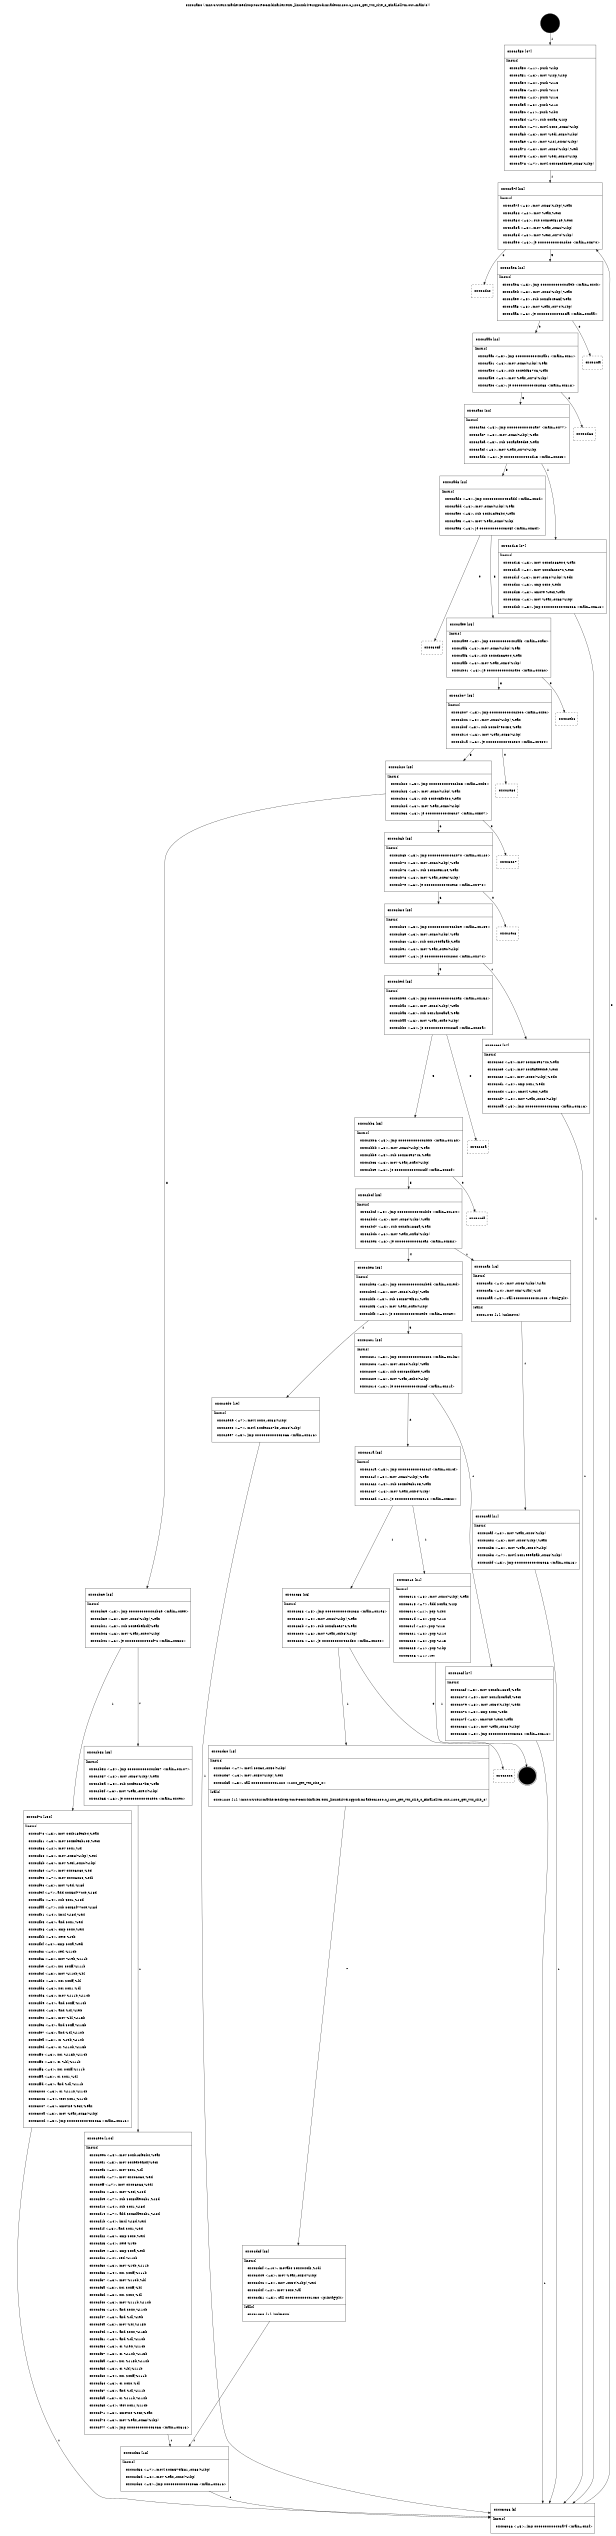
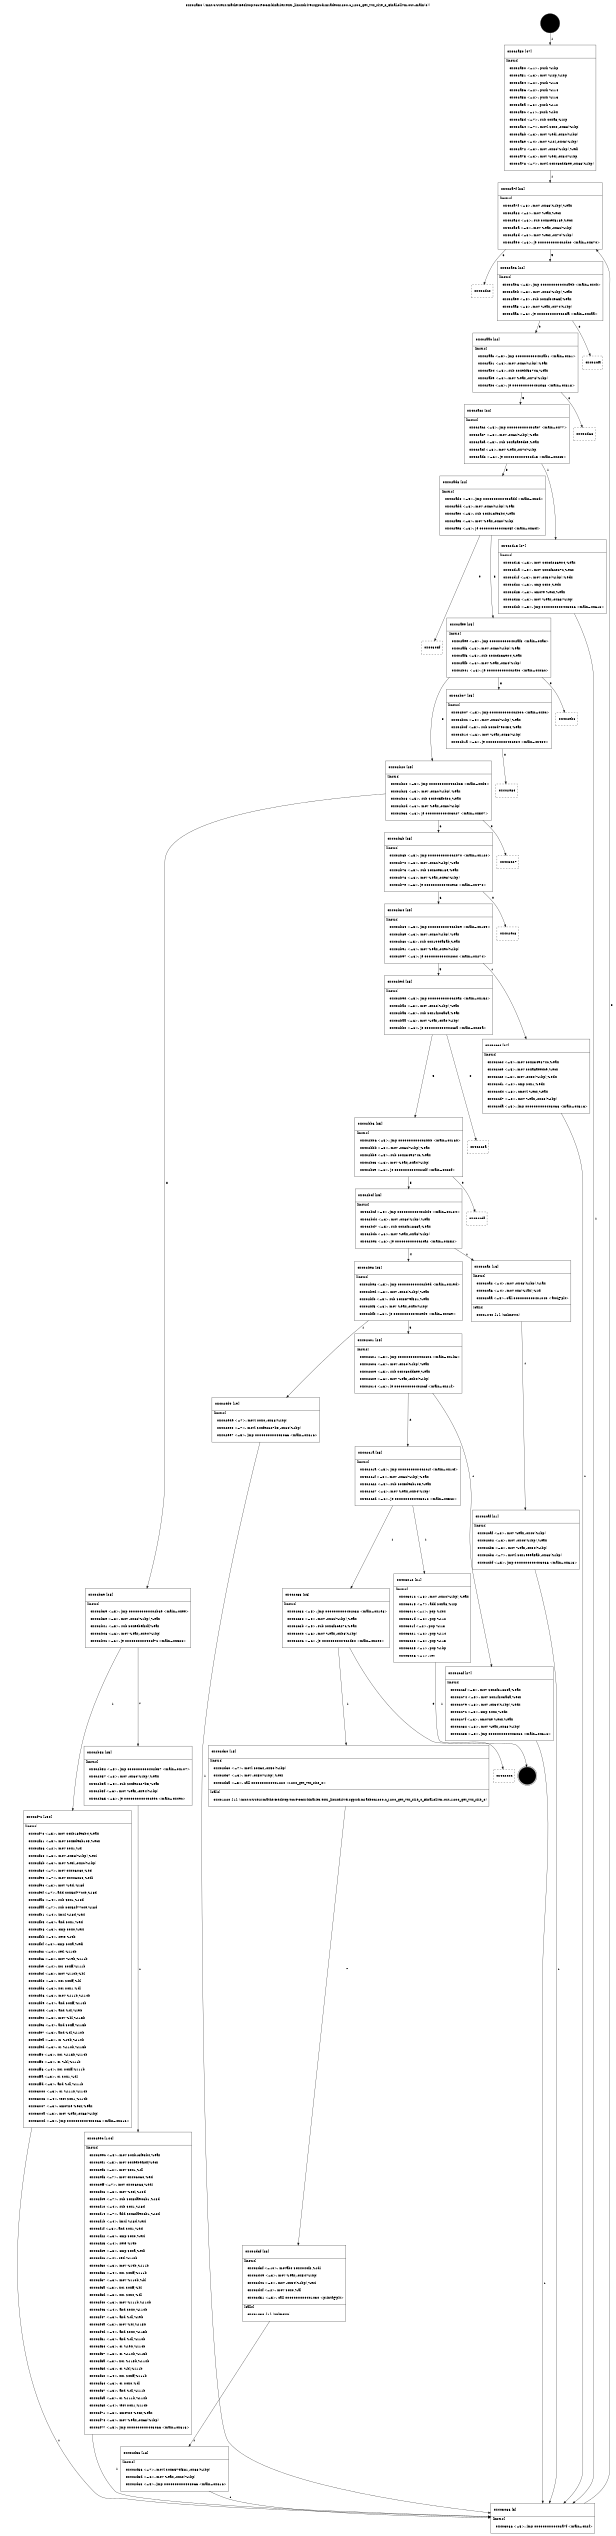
edge "0x402b07 [25]" -> "0x402b20 [25]": now "0x402aee [25]" -> "0x402b20 [25]"
edge "0x402eec [144]" -> "0x402d56 [18]": now "0x402eec [144]" -> "0x403066 [5]"
